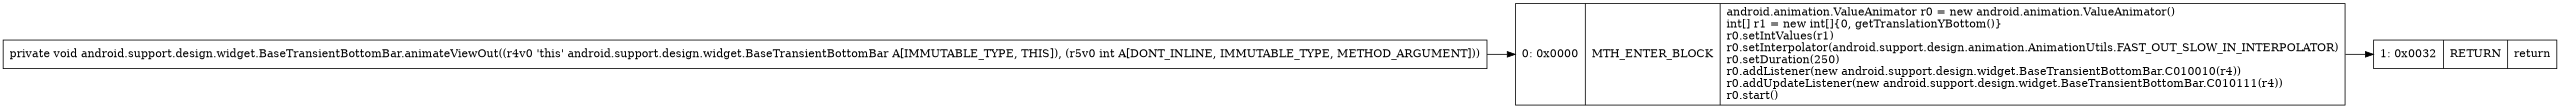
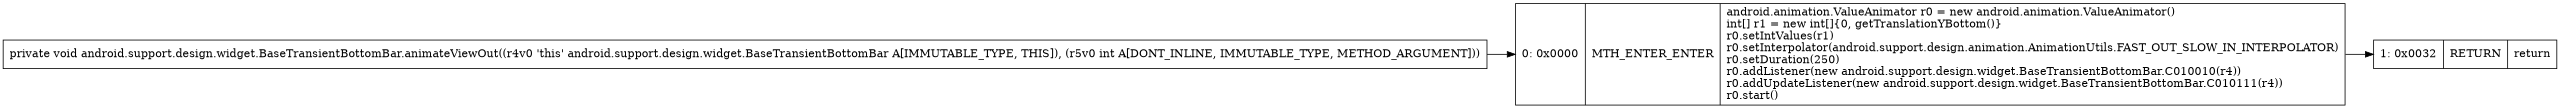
node "0: 0x0000": text "MTH_ENTER_BLOCK" -> "MTH_ENTER_ENTER"
